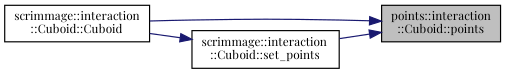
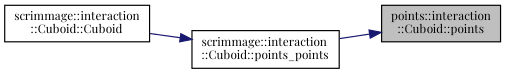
edge "scrimmage::interaction ::Cuboid::Cuboid" -> "points::interaction ::Cuboid::points": removed
node "scrimmage::interaction ::Cuboid::set_points": label "scrimmage::interaction ::Cuboid::set_points" -> "scrimmage::interaction ::Cuboid::points_points"
